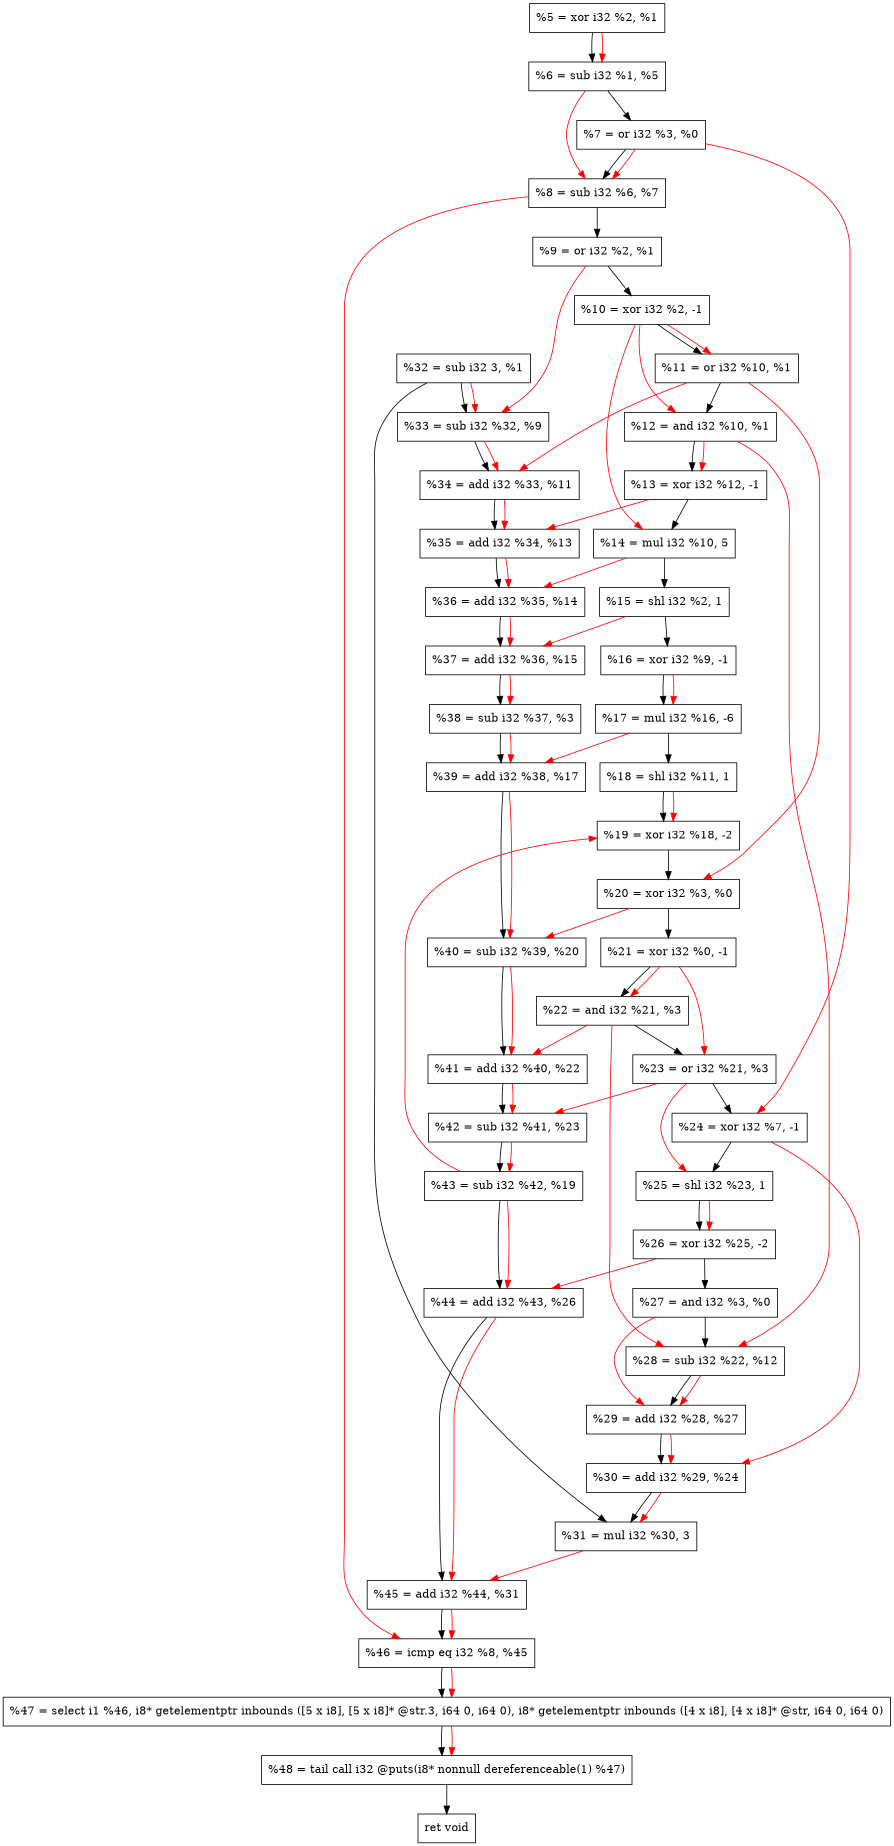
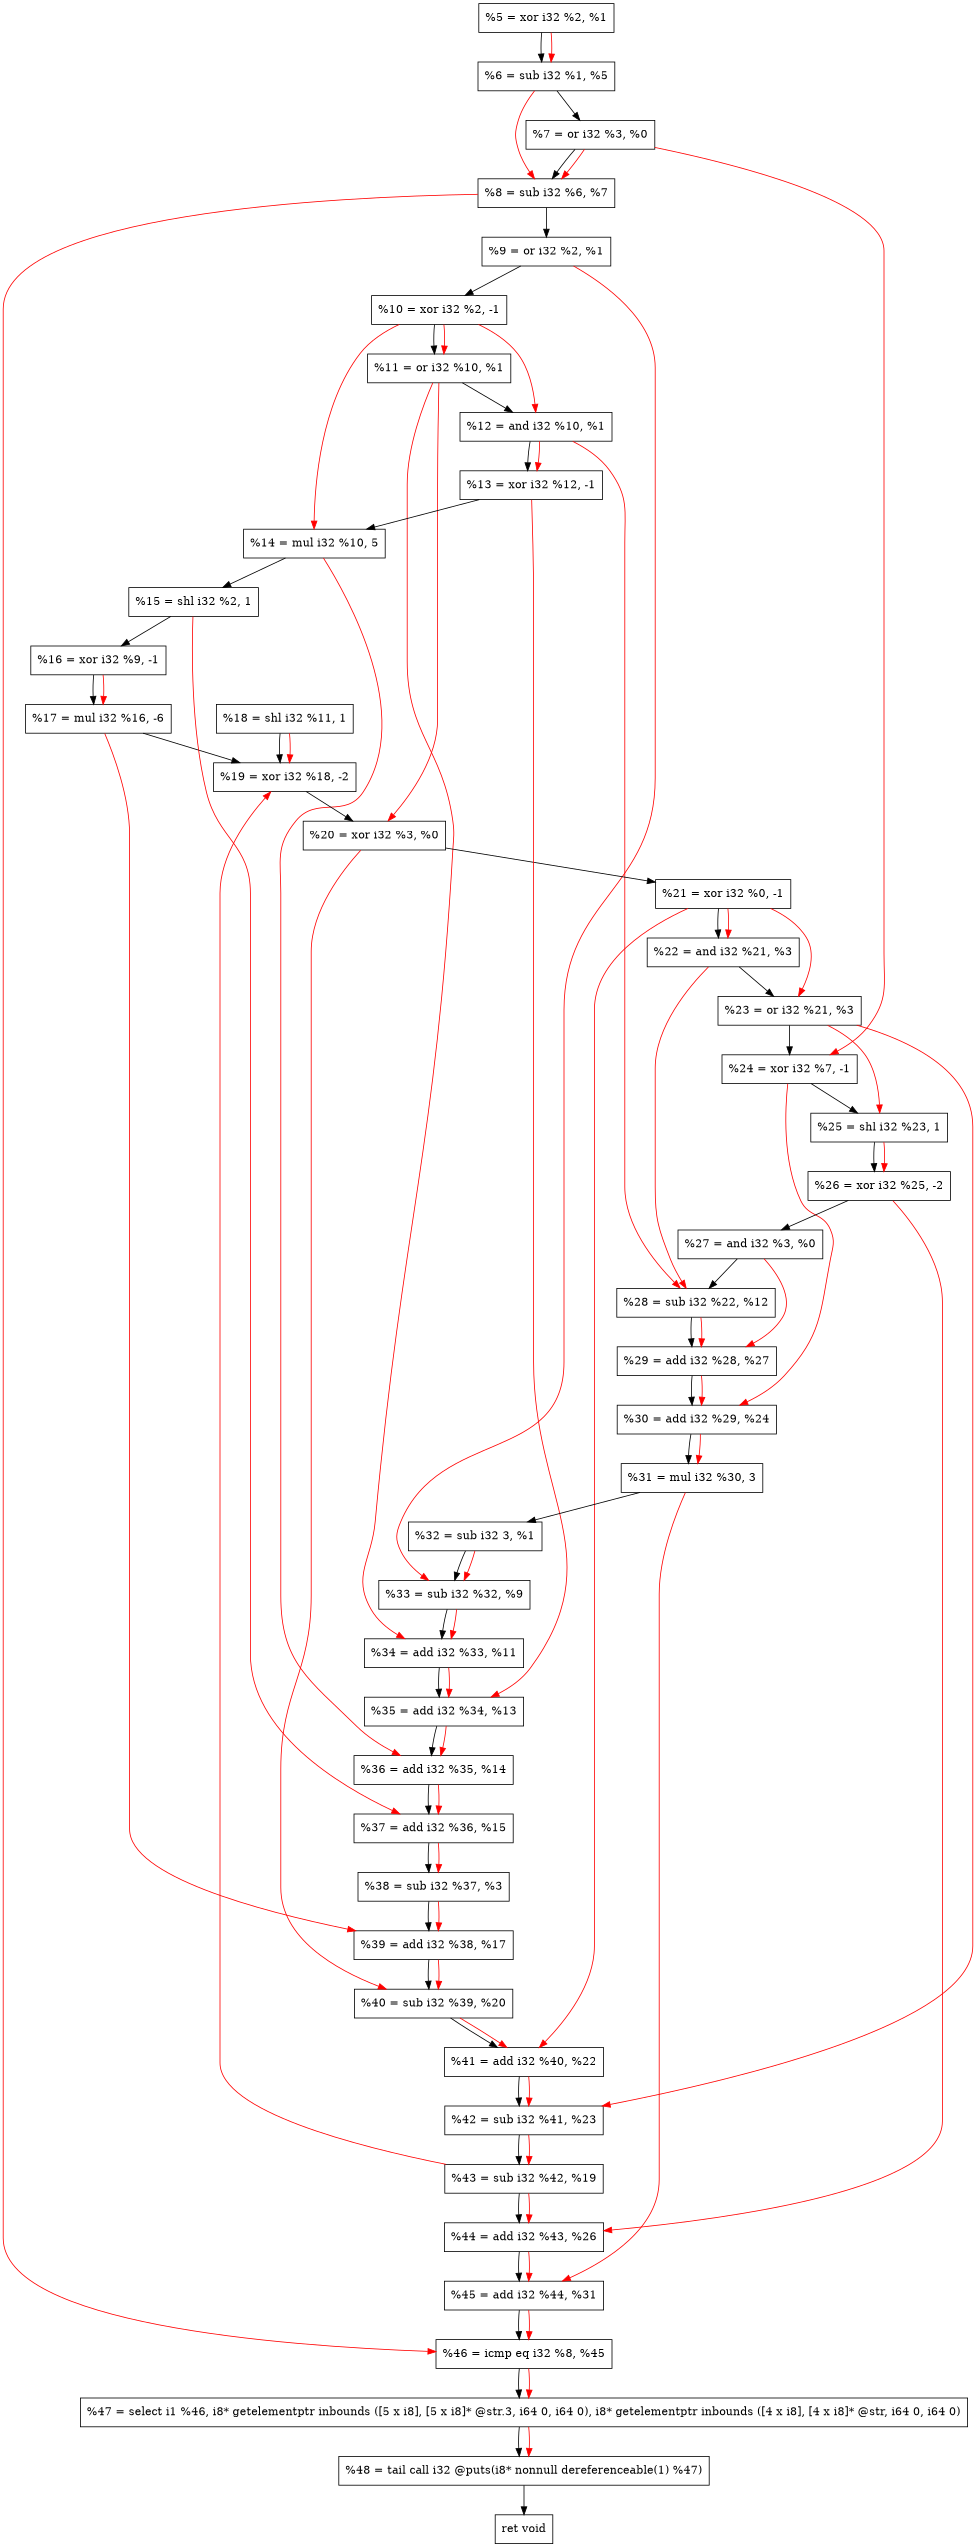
edge "%17 = mul i32 %16, -6" -> "%18 = shl i32 %11, 1": now "%17 = mul i32 %16, -6" -> "%19 = xor i32 %18, -2"
edge "%32 = sub i32 3, %1" -> "%31 = mul i32 %30, 3": reversed
edge "%22 = and i32 %21, %3" -> "%41 = add i32 %40, %22": now "%21 = xor i32 %0, -1" -> "%41 = add i32 %40, %22"
